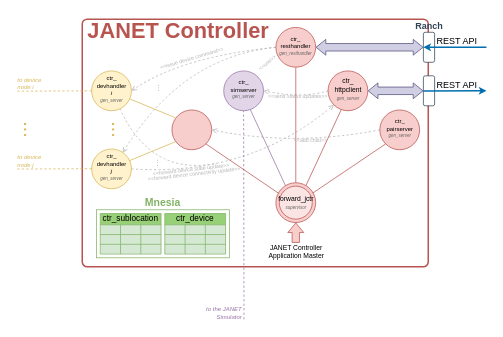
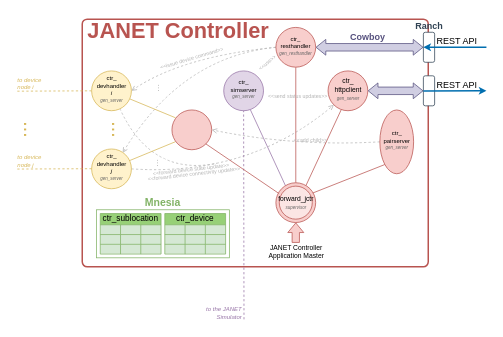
node "Cowboy": added
edge "ctr_httpclientgen_server" -> "ctr_ simserver gen_server": removed
node "ctr_ pairserver gen_server": size 40x40 -> 34x64
